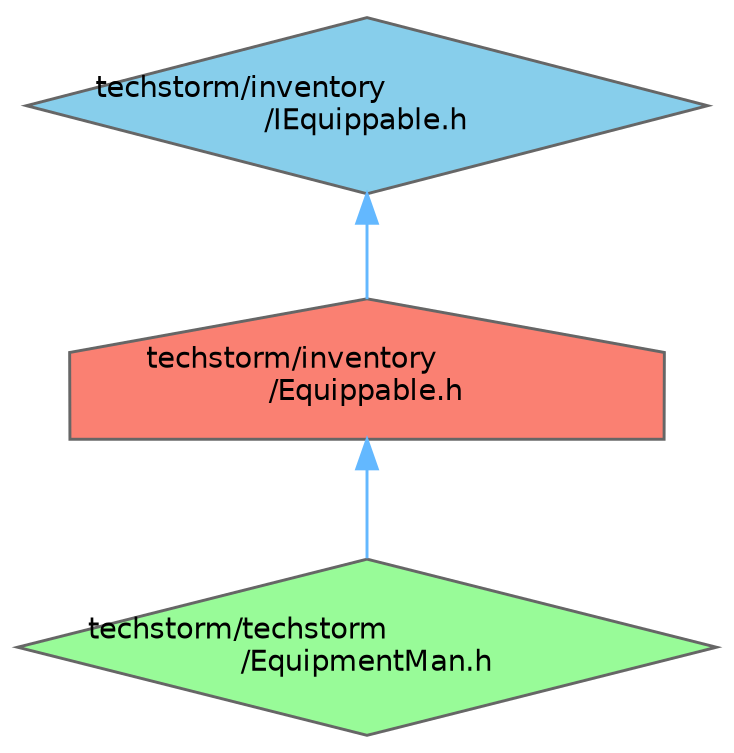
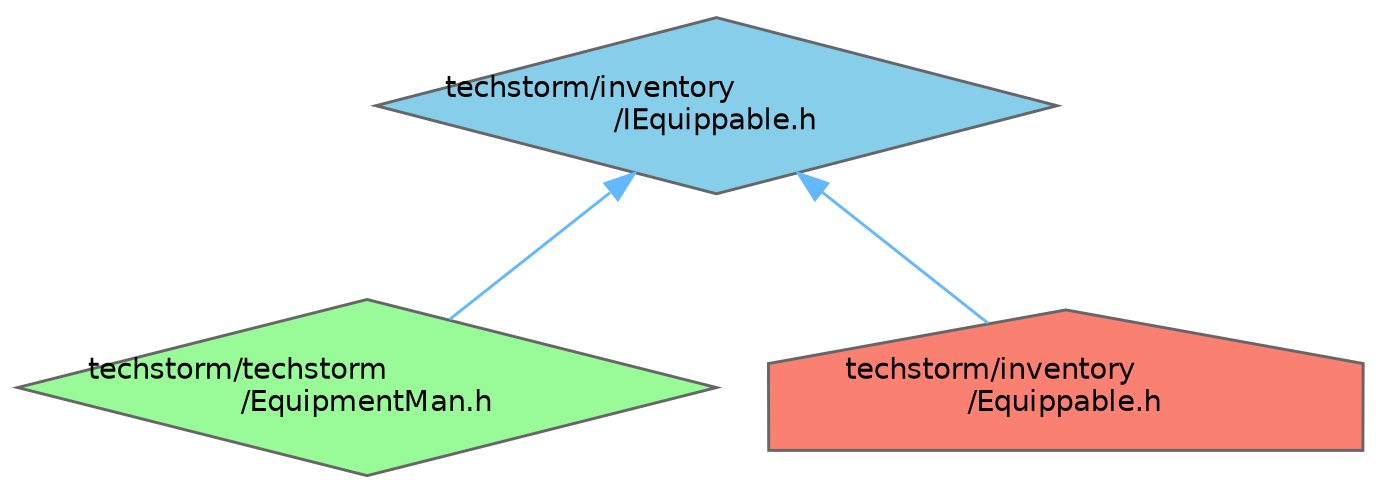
edge "techstorm/techstorm /EquipmentMan.h" -> "techstorm/inventory /Equippable.h": now "techstorm/techstorm /EquipmentMan.h" -> "techstorm/inventory /IEquippable.h"
